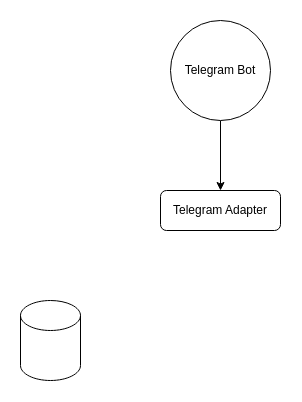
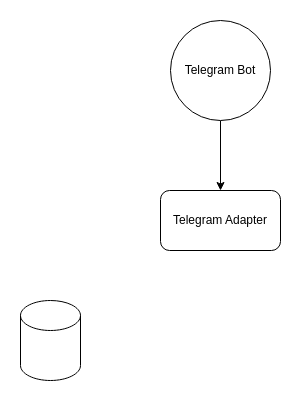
node "Telegram Adapter": size 120x40 -> 120x60
